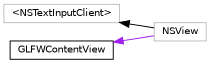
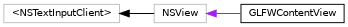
edge "NSView" -> "GLFWContentView": reversed
